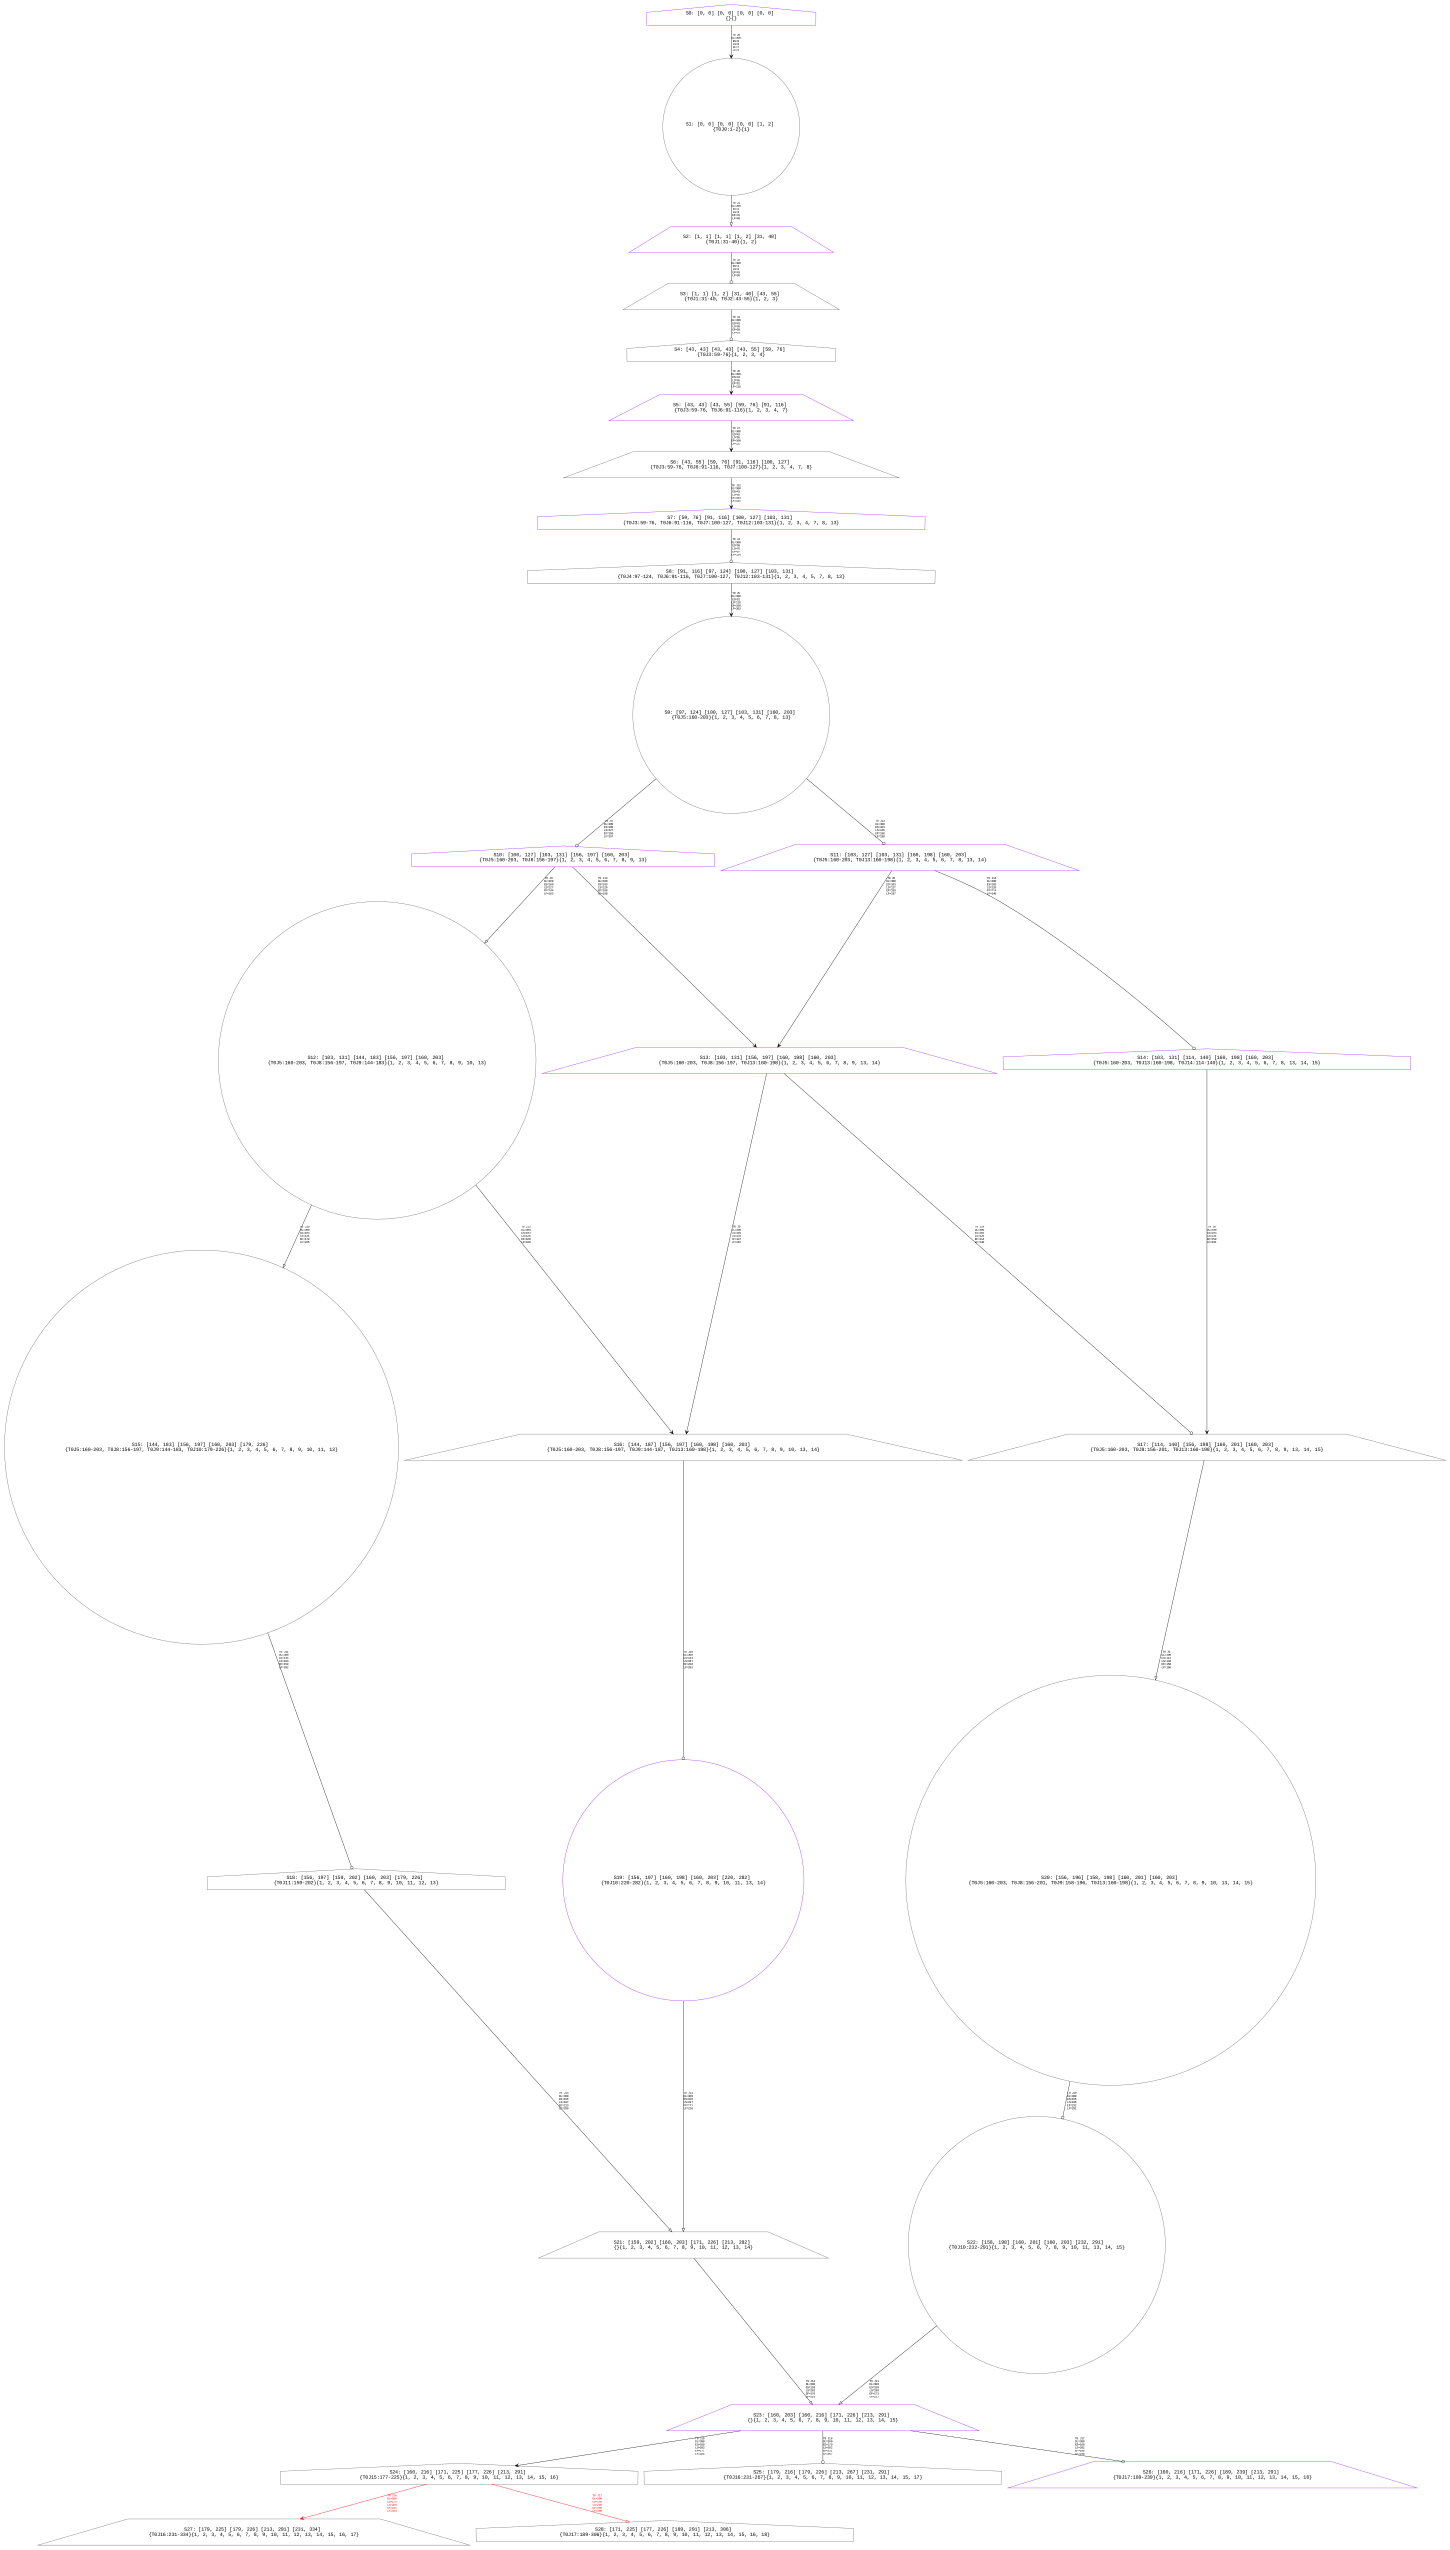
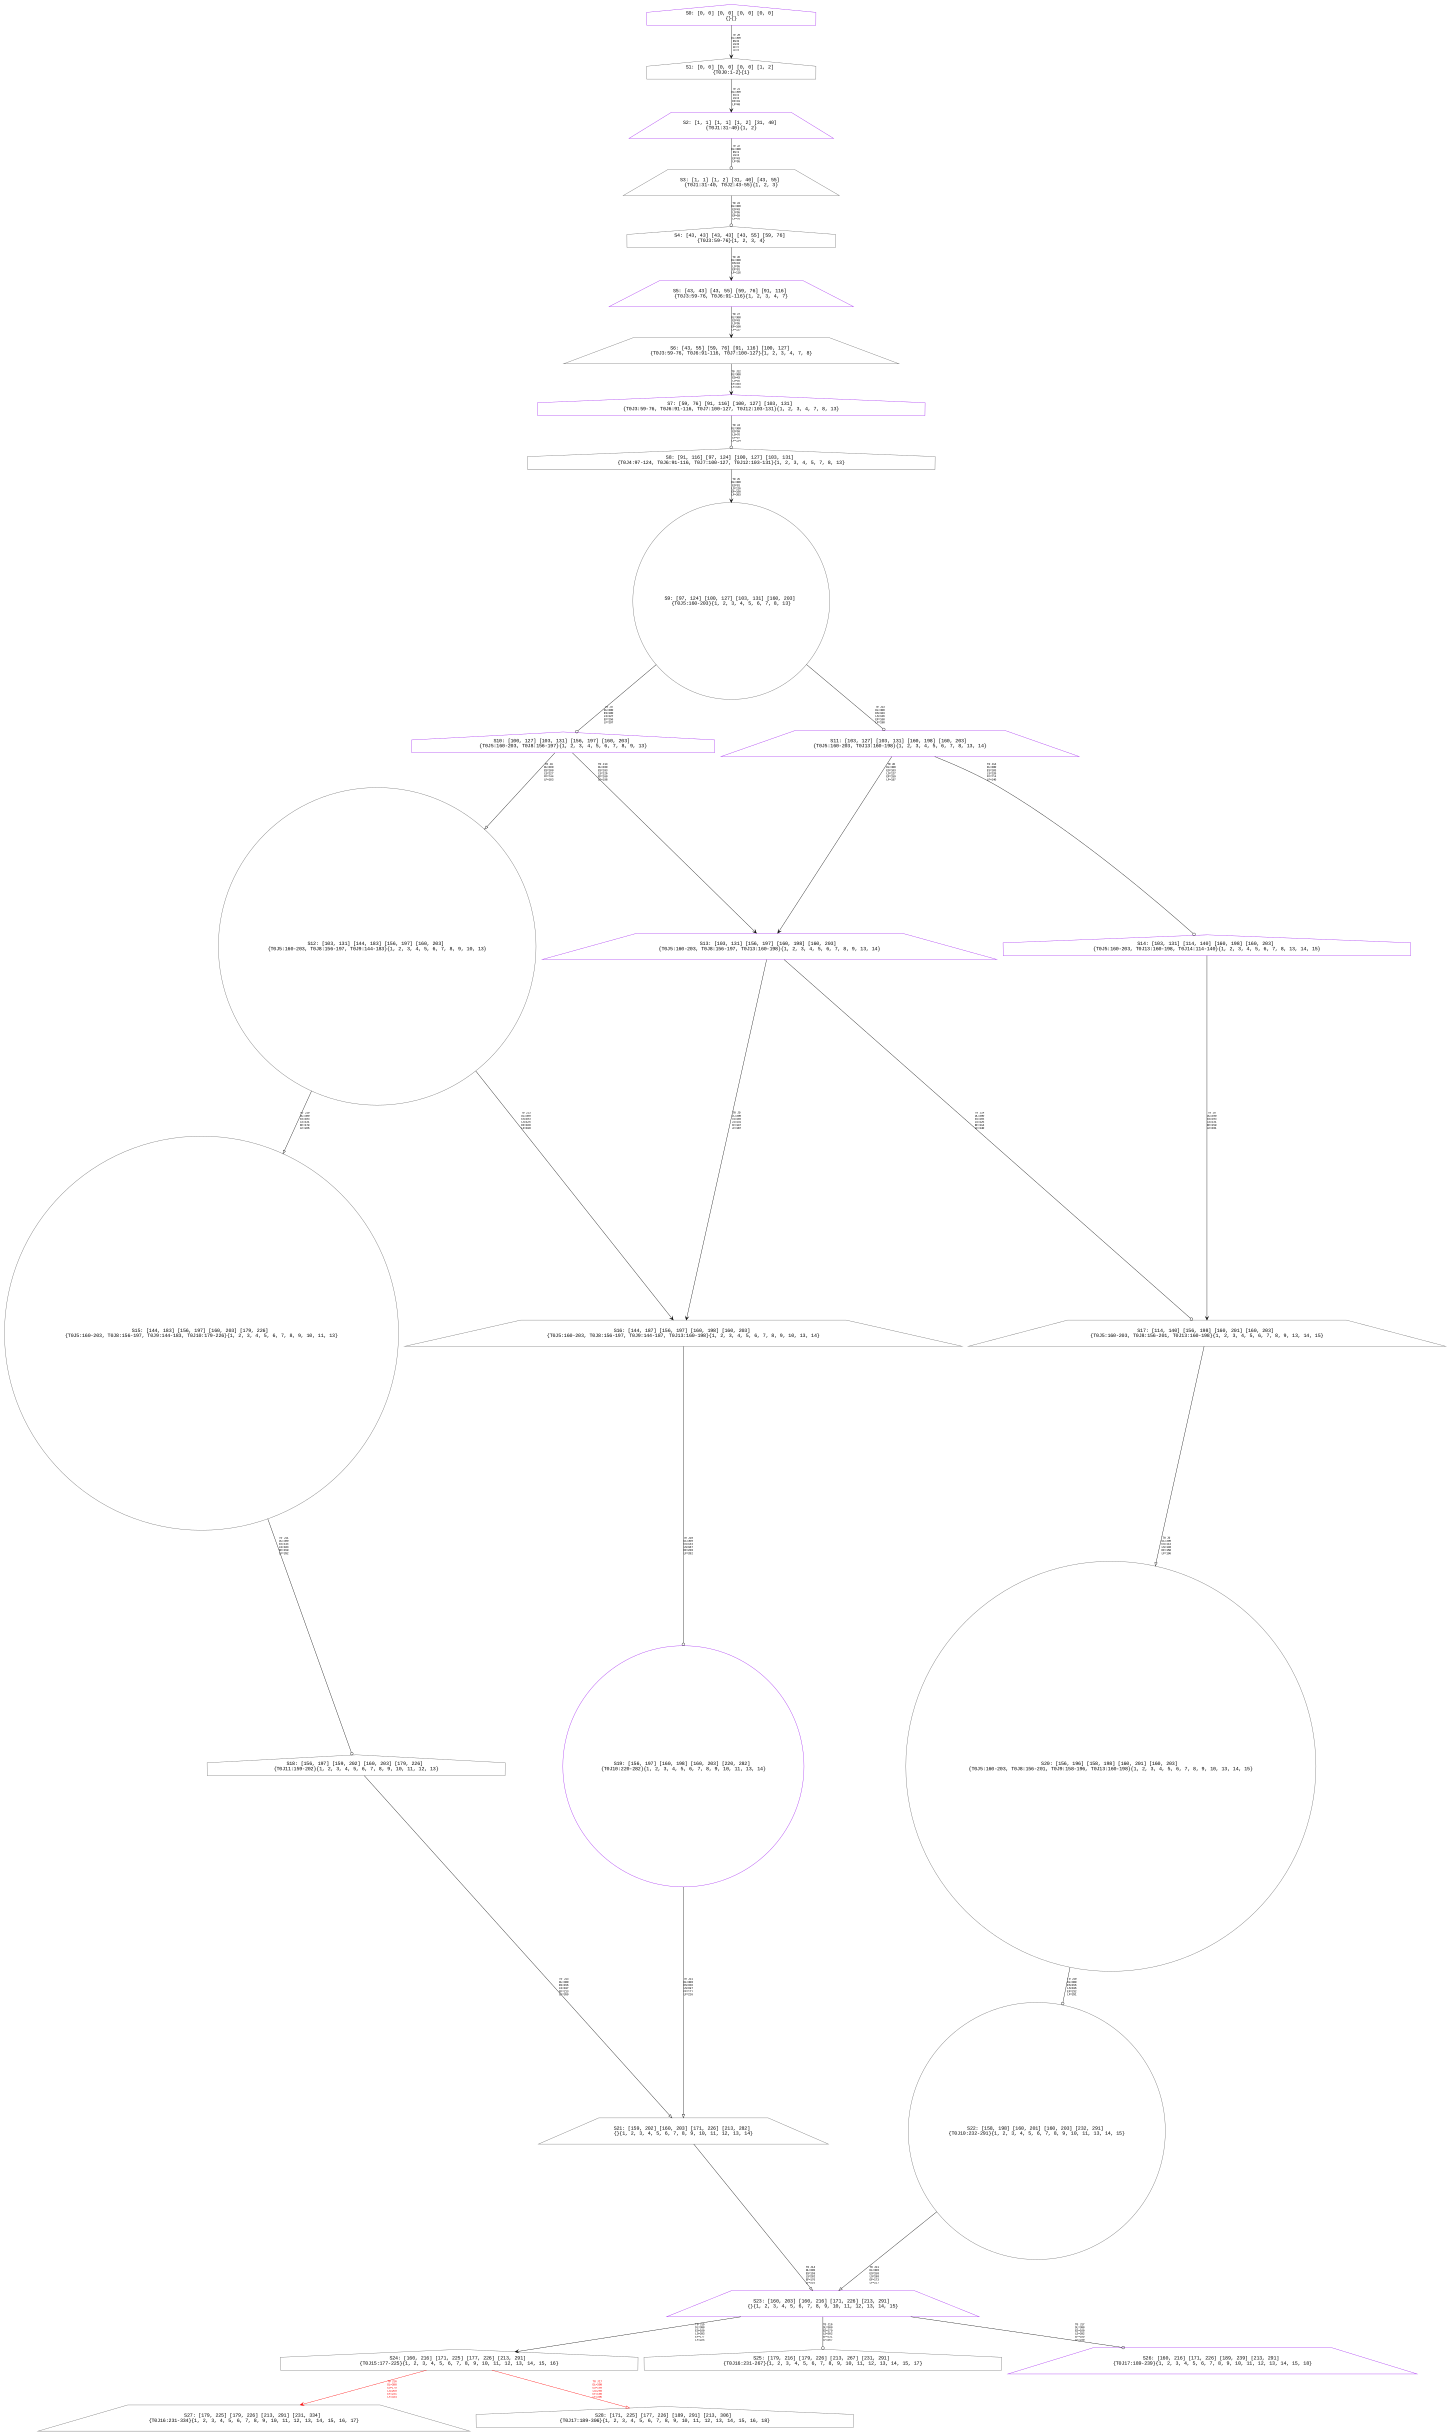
node "S1: [0, 0] [0, 0] [0, 0] [1, 2] {T0J0:1-2}{1}": shape circle -> house
edge "S1: [0, 0] [0, 0] [0, 0] [1, 2] {T0J0:1-2}{1}" -> "S2: [1, 1] [1, 1] [1, 2] [31, 40] {T0J1:31-40}{1, 2}": arrowhead onormal -> vee
